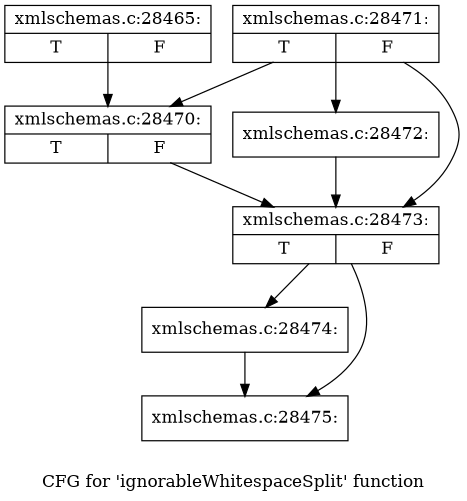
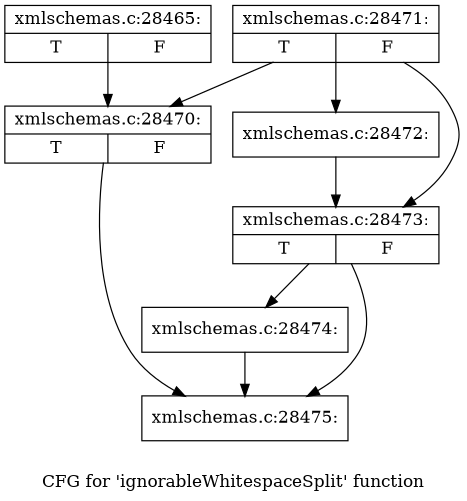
edge "xmlschemas.c:28470:" -> "xmlschemas.c:28473:": now "xmlschemas.c:28470:" -> "xmlschemas.c:28475:"
